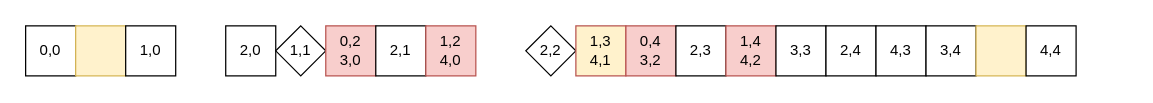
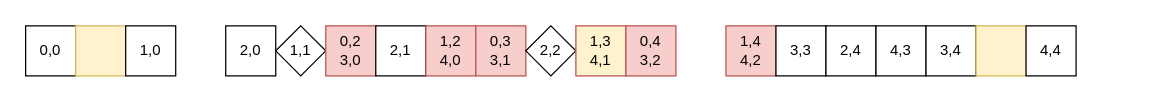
node "0,3 3,1": added
node "2,3": removed
